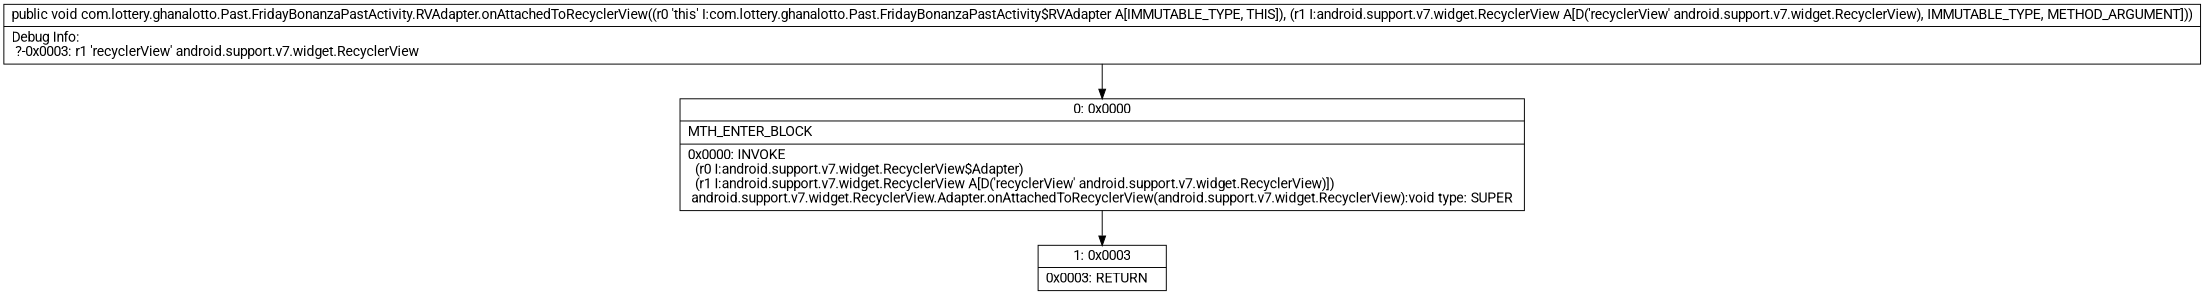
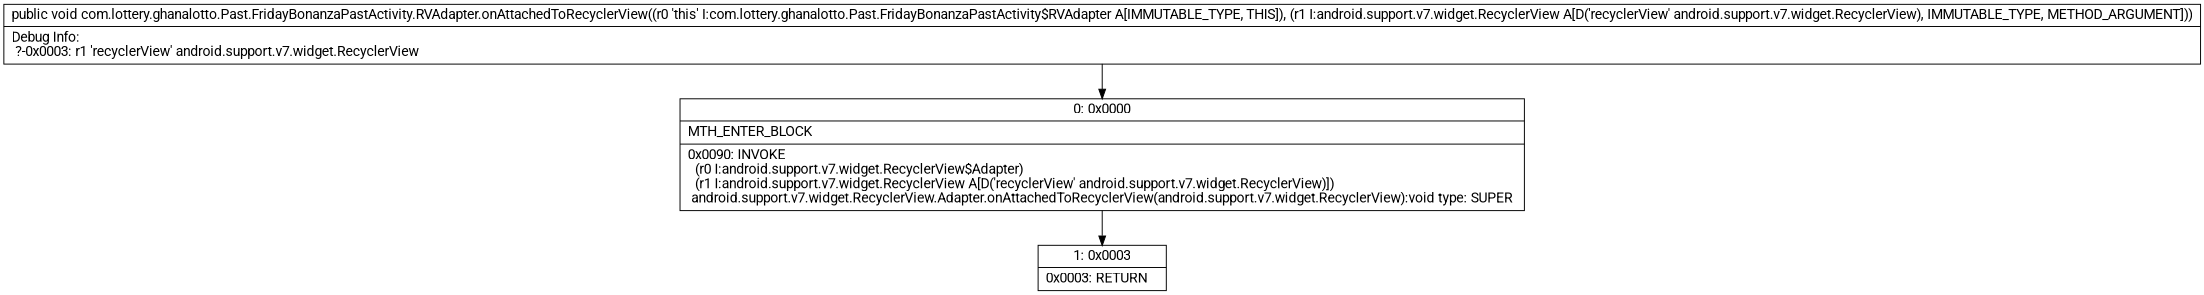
node "0: 0x0000": text "0x0000: INVOKE" -> "0x0090: INVOKE"
